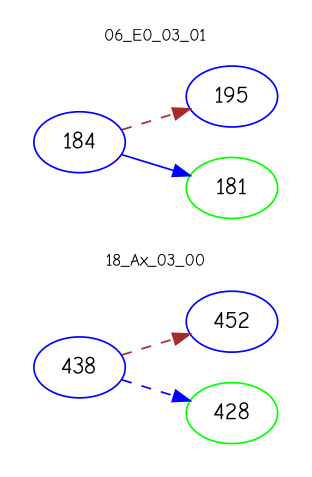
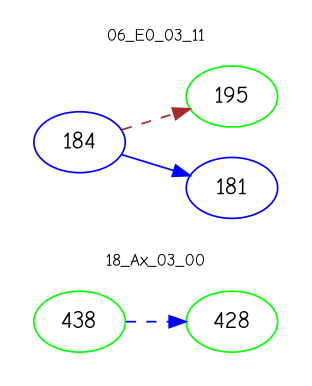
cluster "06_E0_03_01": label "06_E0_03_01" -> "06_E0_03_11"
node "195": color blue -> green
node "181": color green -> blue
node "452": removed
node "438": color blue -> green
